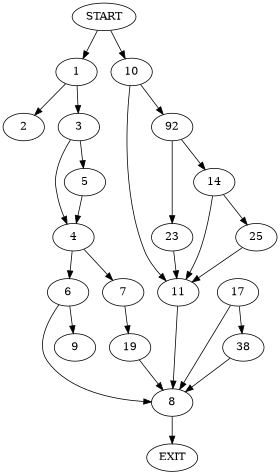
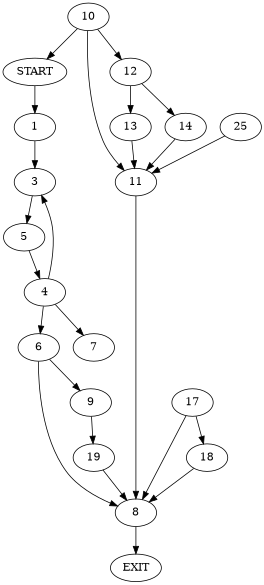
edge "START" -> "10": reversed
node "2": removed
node "92": label "92" -> "12"
edge "3" -> "4": reversed
edge "14" -> "25": removed
node "23": label "23" -> "13"
edge "7" -> "19": now "9" -> "19"
node "38": label "38" -> "18"
